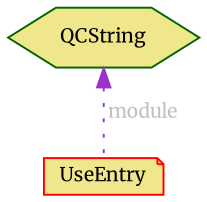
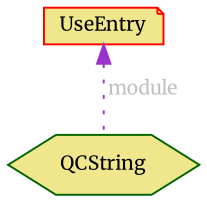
edge "UseEntry" -> "QCString": reversed
